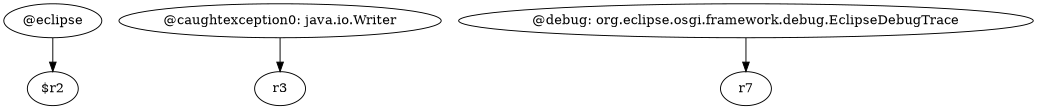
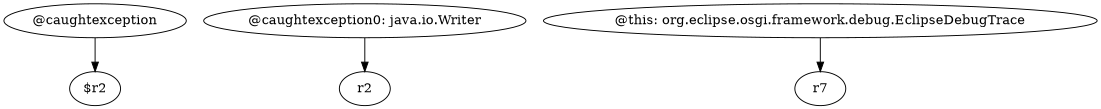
node "@eclipse": label "@eclipse" -> "@caughtexception"
node "@debug: org.eclipse.osgi.framework.debug.EclipseDebugTrace": label "@debug: org.eclipse.osgi.framework.debug.EclipseDebugTrace" -> "@this: org.eclipse.osgi.framework.debug.EclipseDebugTrace"
node "r3": label "r3" -> "r2"
